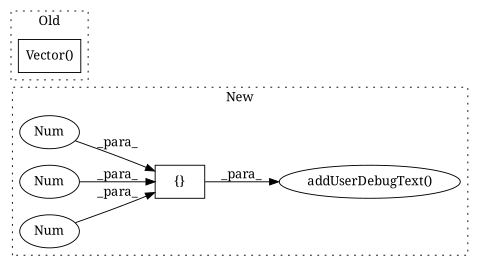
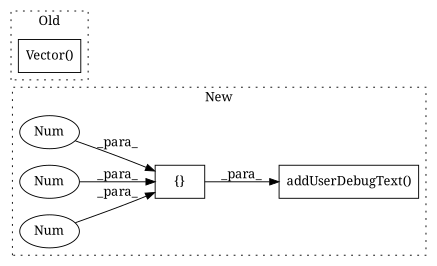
node "addUserDebugText()": shape ellipse -> box
